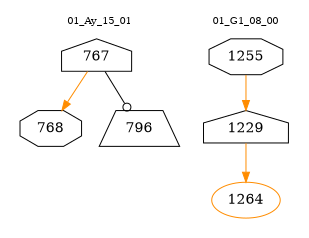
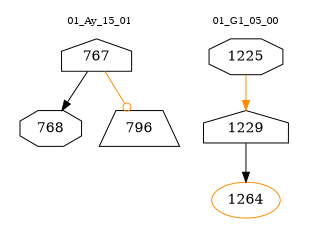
cluster "01_G1_08_00": label "01_G1_08_00" -> "01_G1_05_00"
node "1255": label "1255" -> "1225"
edge "767" -> "768": color darkorange -> black
edge "767" -> "796": color black -> darkorange
edge "1229" -> "1264": color darkorange -> black
